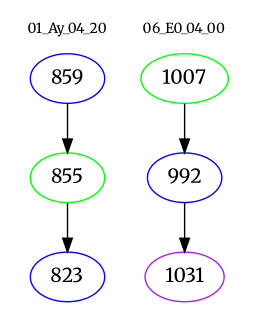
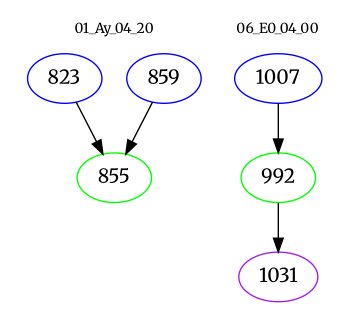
node "1007": color green -> blue
node "992": color blue -> green
edge "855" -> "823": reversed
